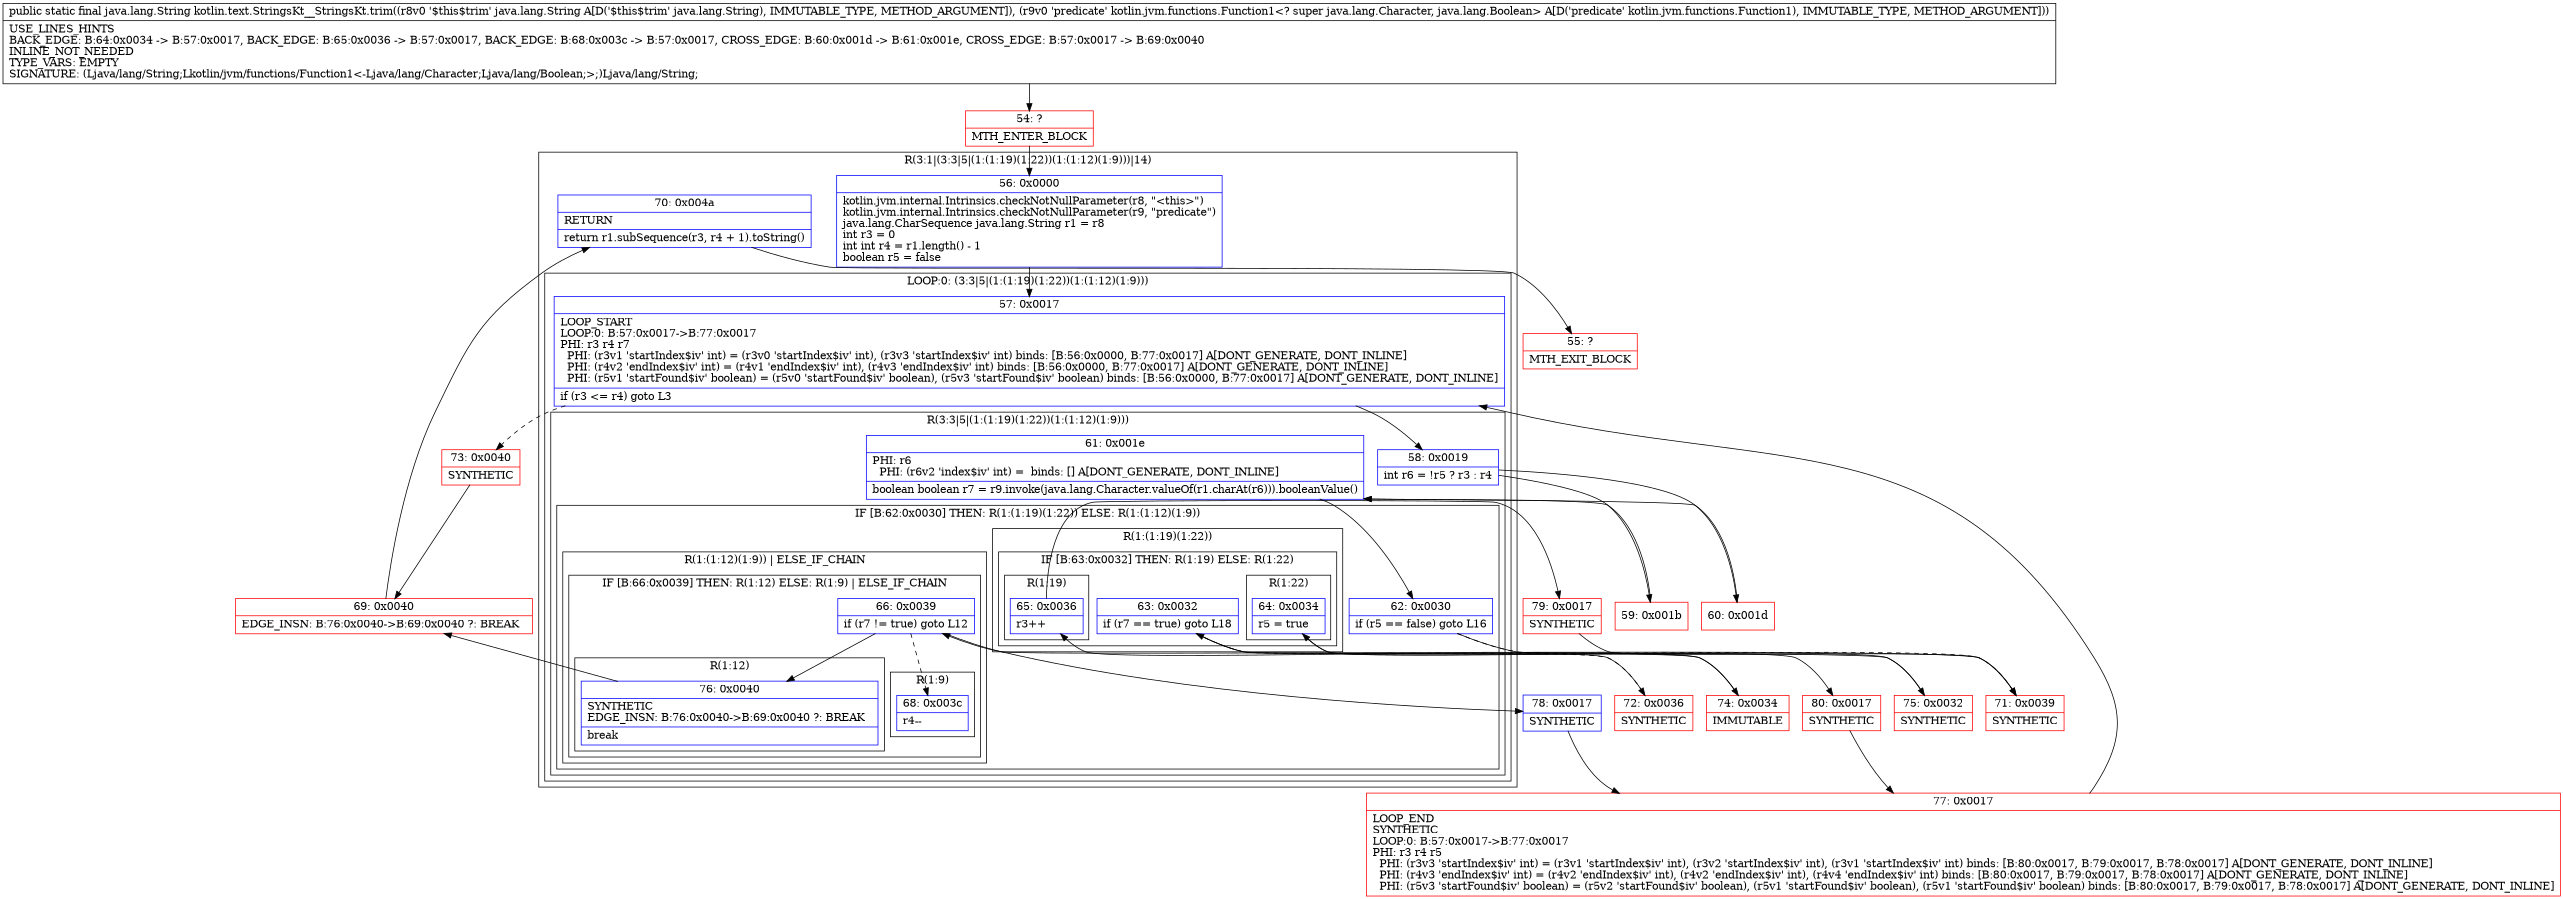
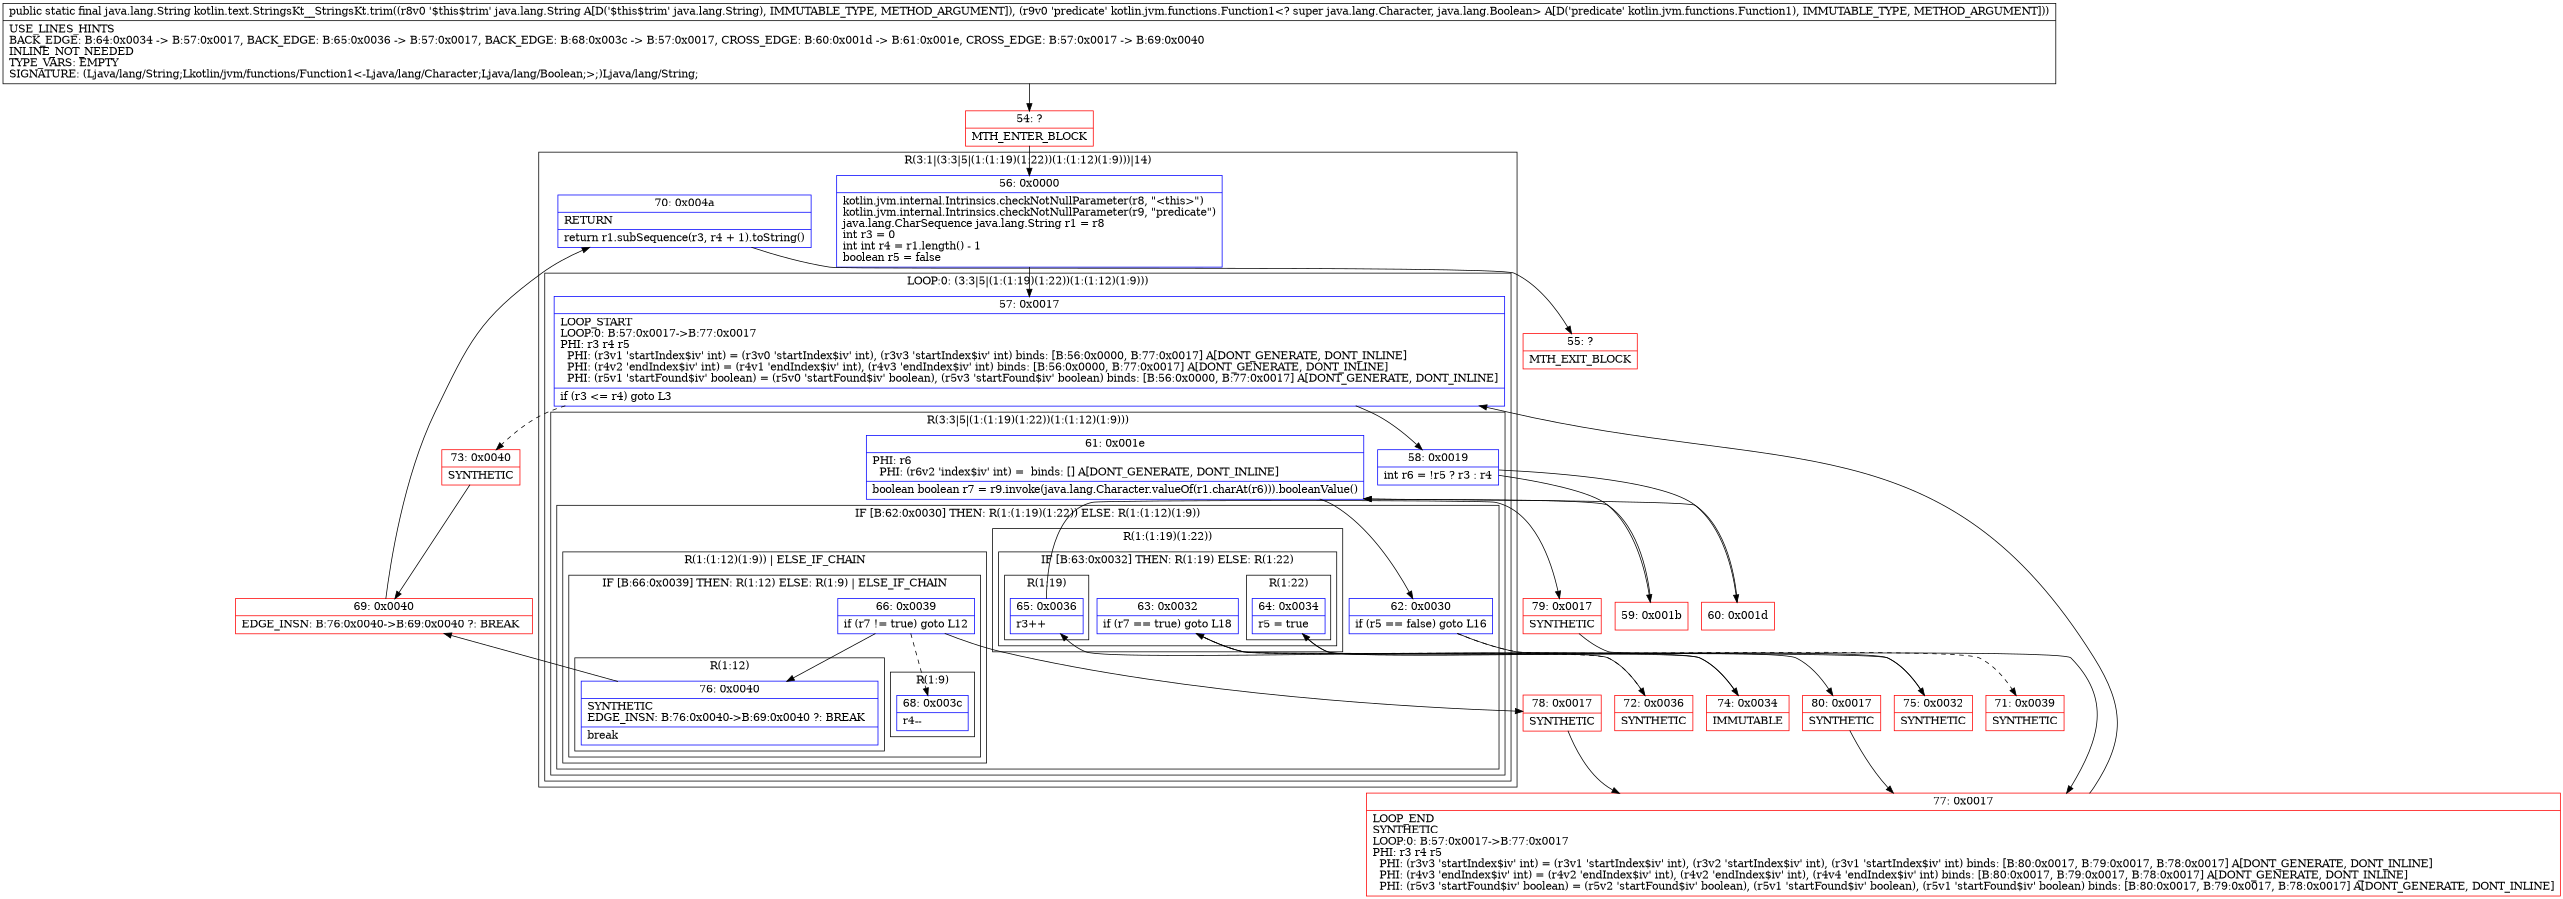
node "57: 0x0017": text "PHI: r3 r4 r7" -> "PHI: r3 r4 r5"
edge "71: 0x0039" -> "66: 0x0039": removed
edge "79: 0x0017" -> "71: 0x0039": now "79: 0x0017" -> "77: 0x0017"
node "78: 0x0017": color blue -> red
